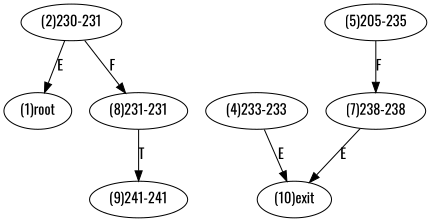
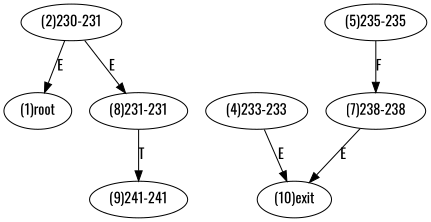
node "(5)205-235": label "(5)205-235" -> "(5)235-235"
edge "(2)230-231" -> "(8)231-231": label "F" -> "E"
